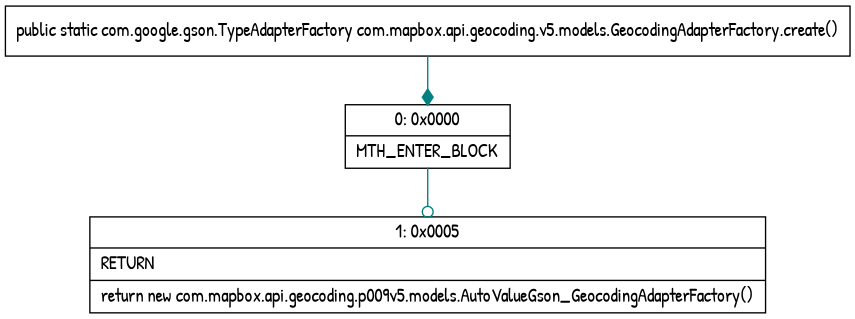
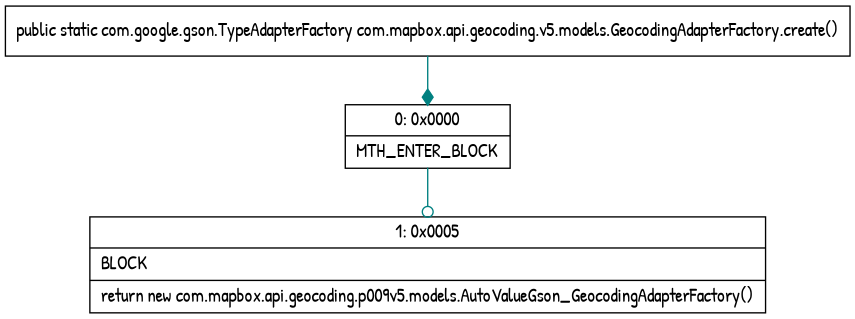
node "1: 0x0005": text "RETURN" -> "BLOCK"
